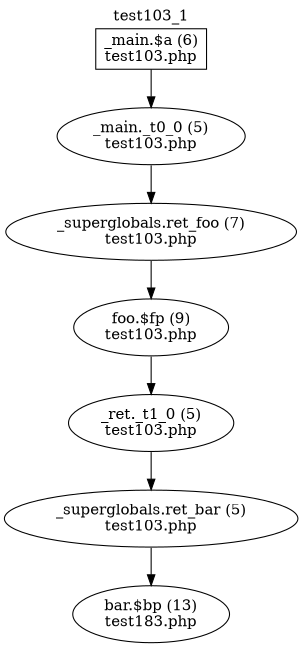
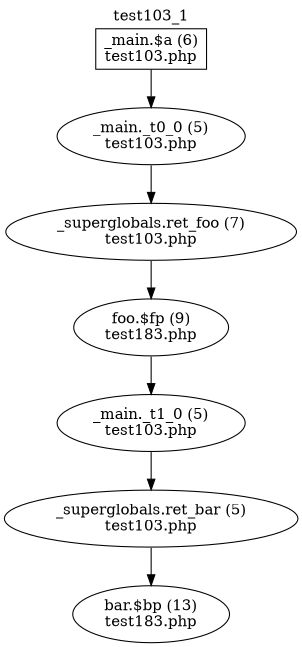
node "foo.$fp (9) test103.php": label "foo.$fp (9) test103.php" -> "foo.$fp (9) test183.php"
node "_ret._t1_0 (5) test103.php": label "_ret._t1_0 (5) test103.php" -> "_main._t1_0 (5) test103.php"
